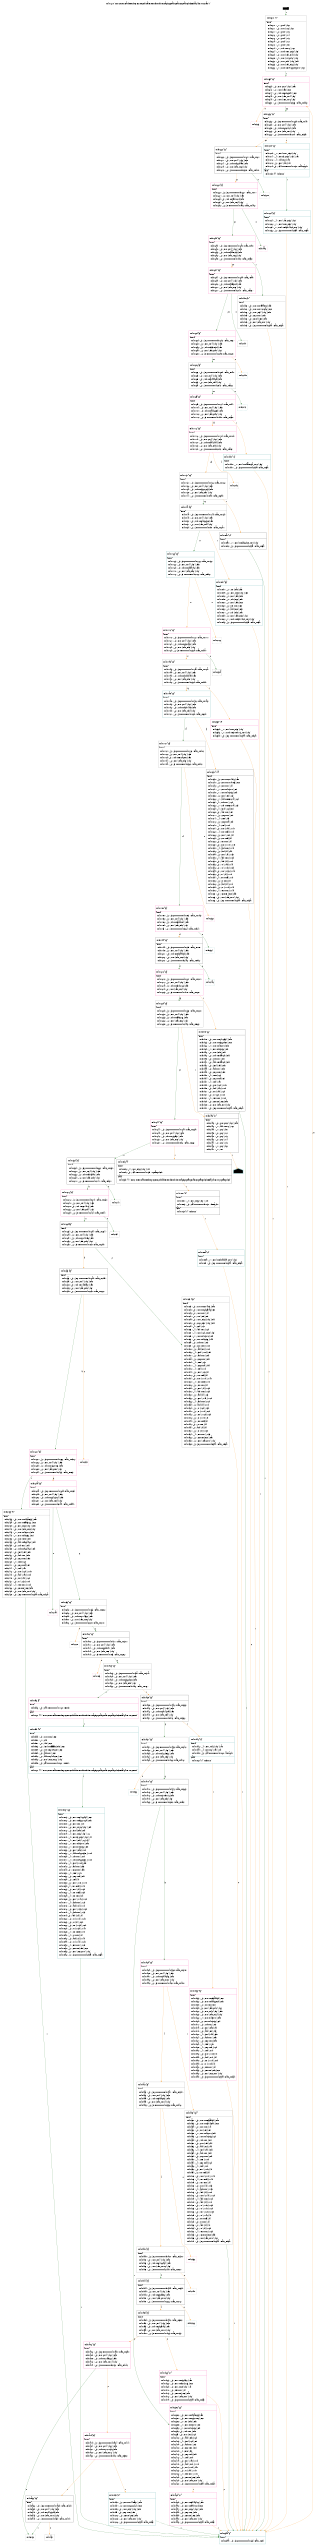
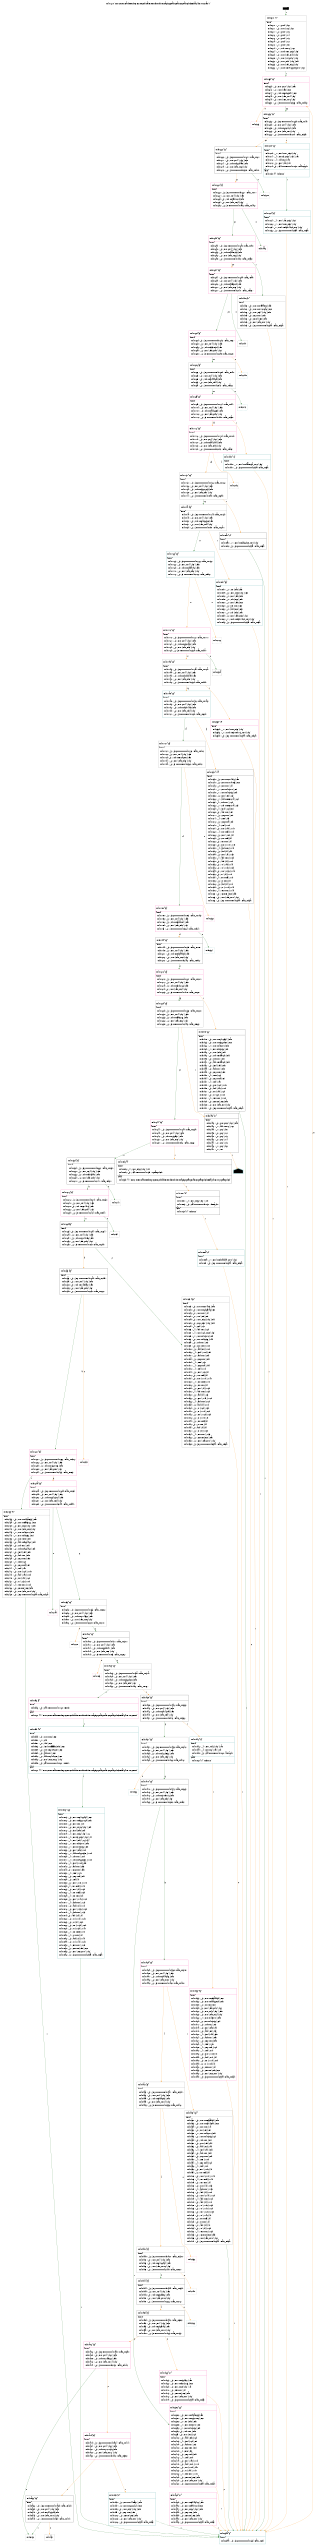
node "0x4024a8": removed
edge "0x4023e2 [83]" -> "0x401a8d [27]": now "0x4023e2 [83]" -> "0x40259a [5]"
